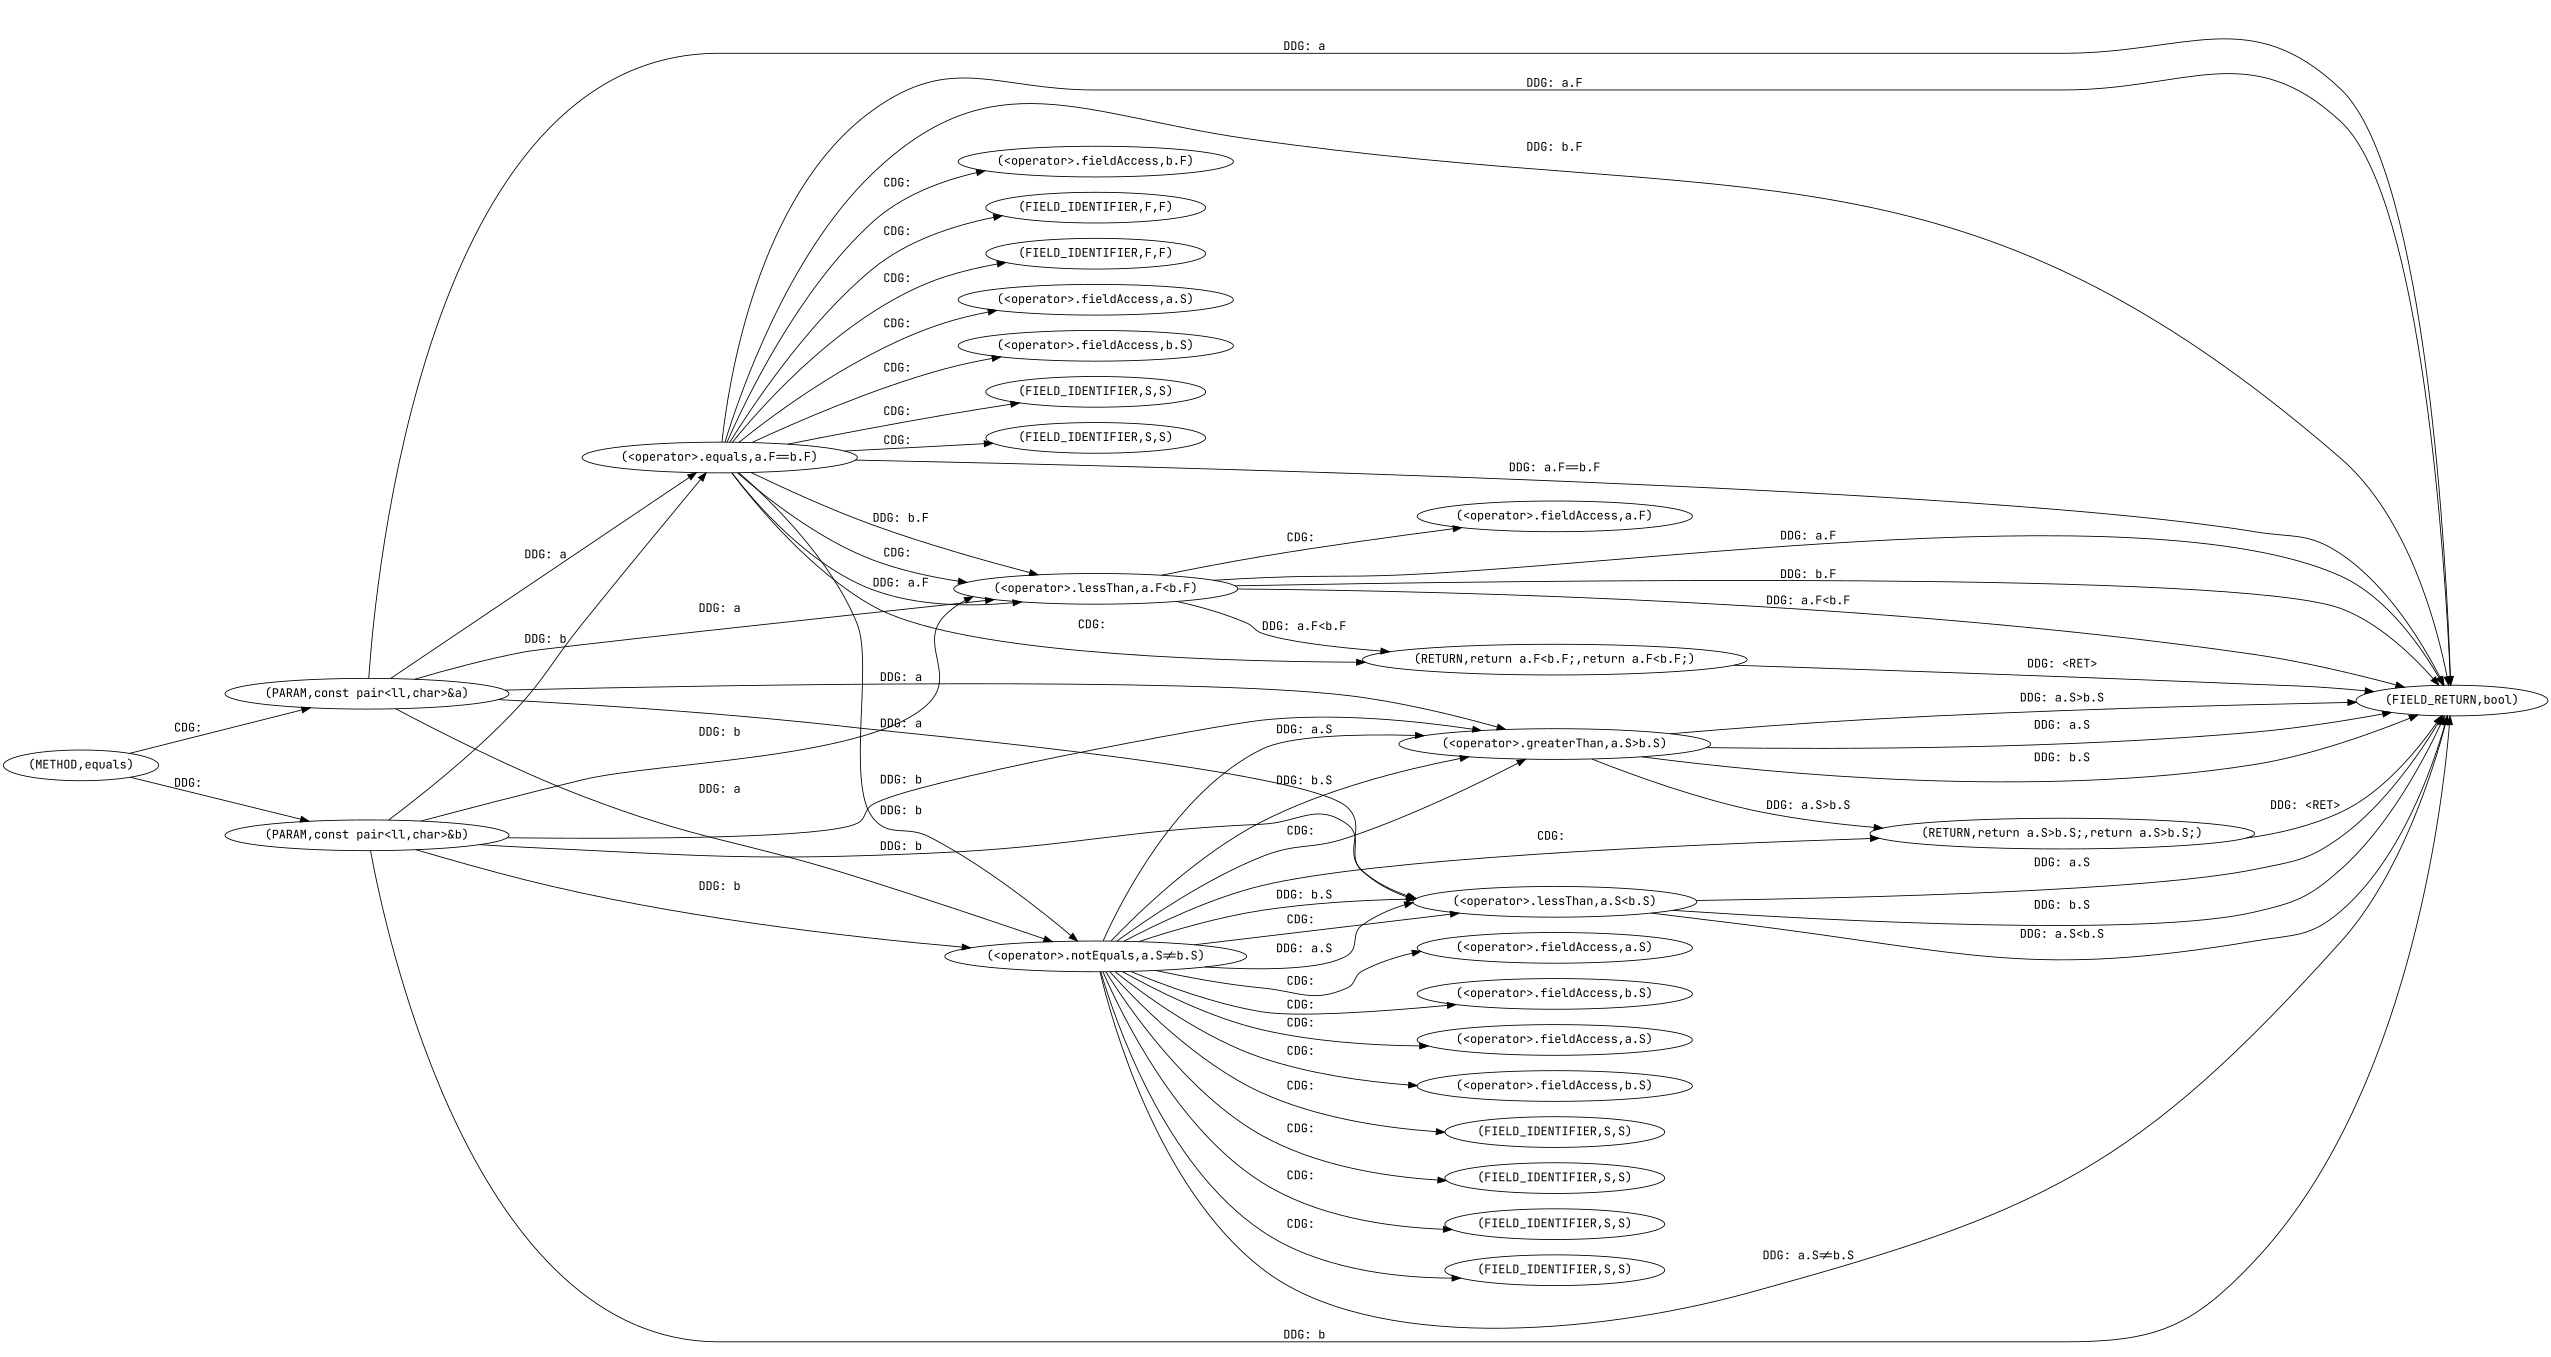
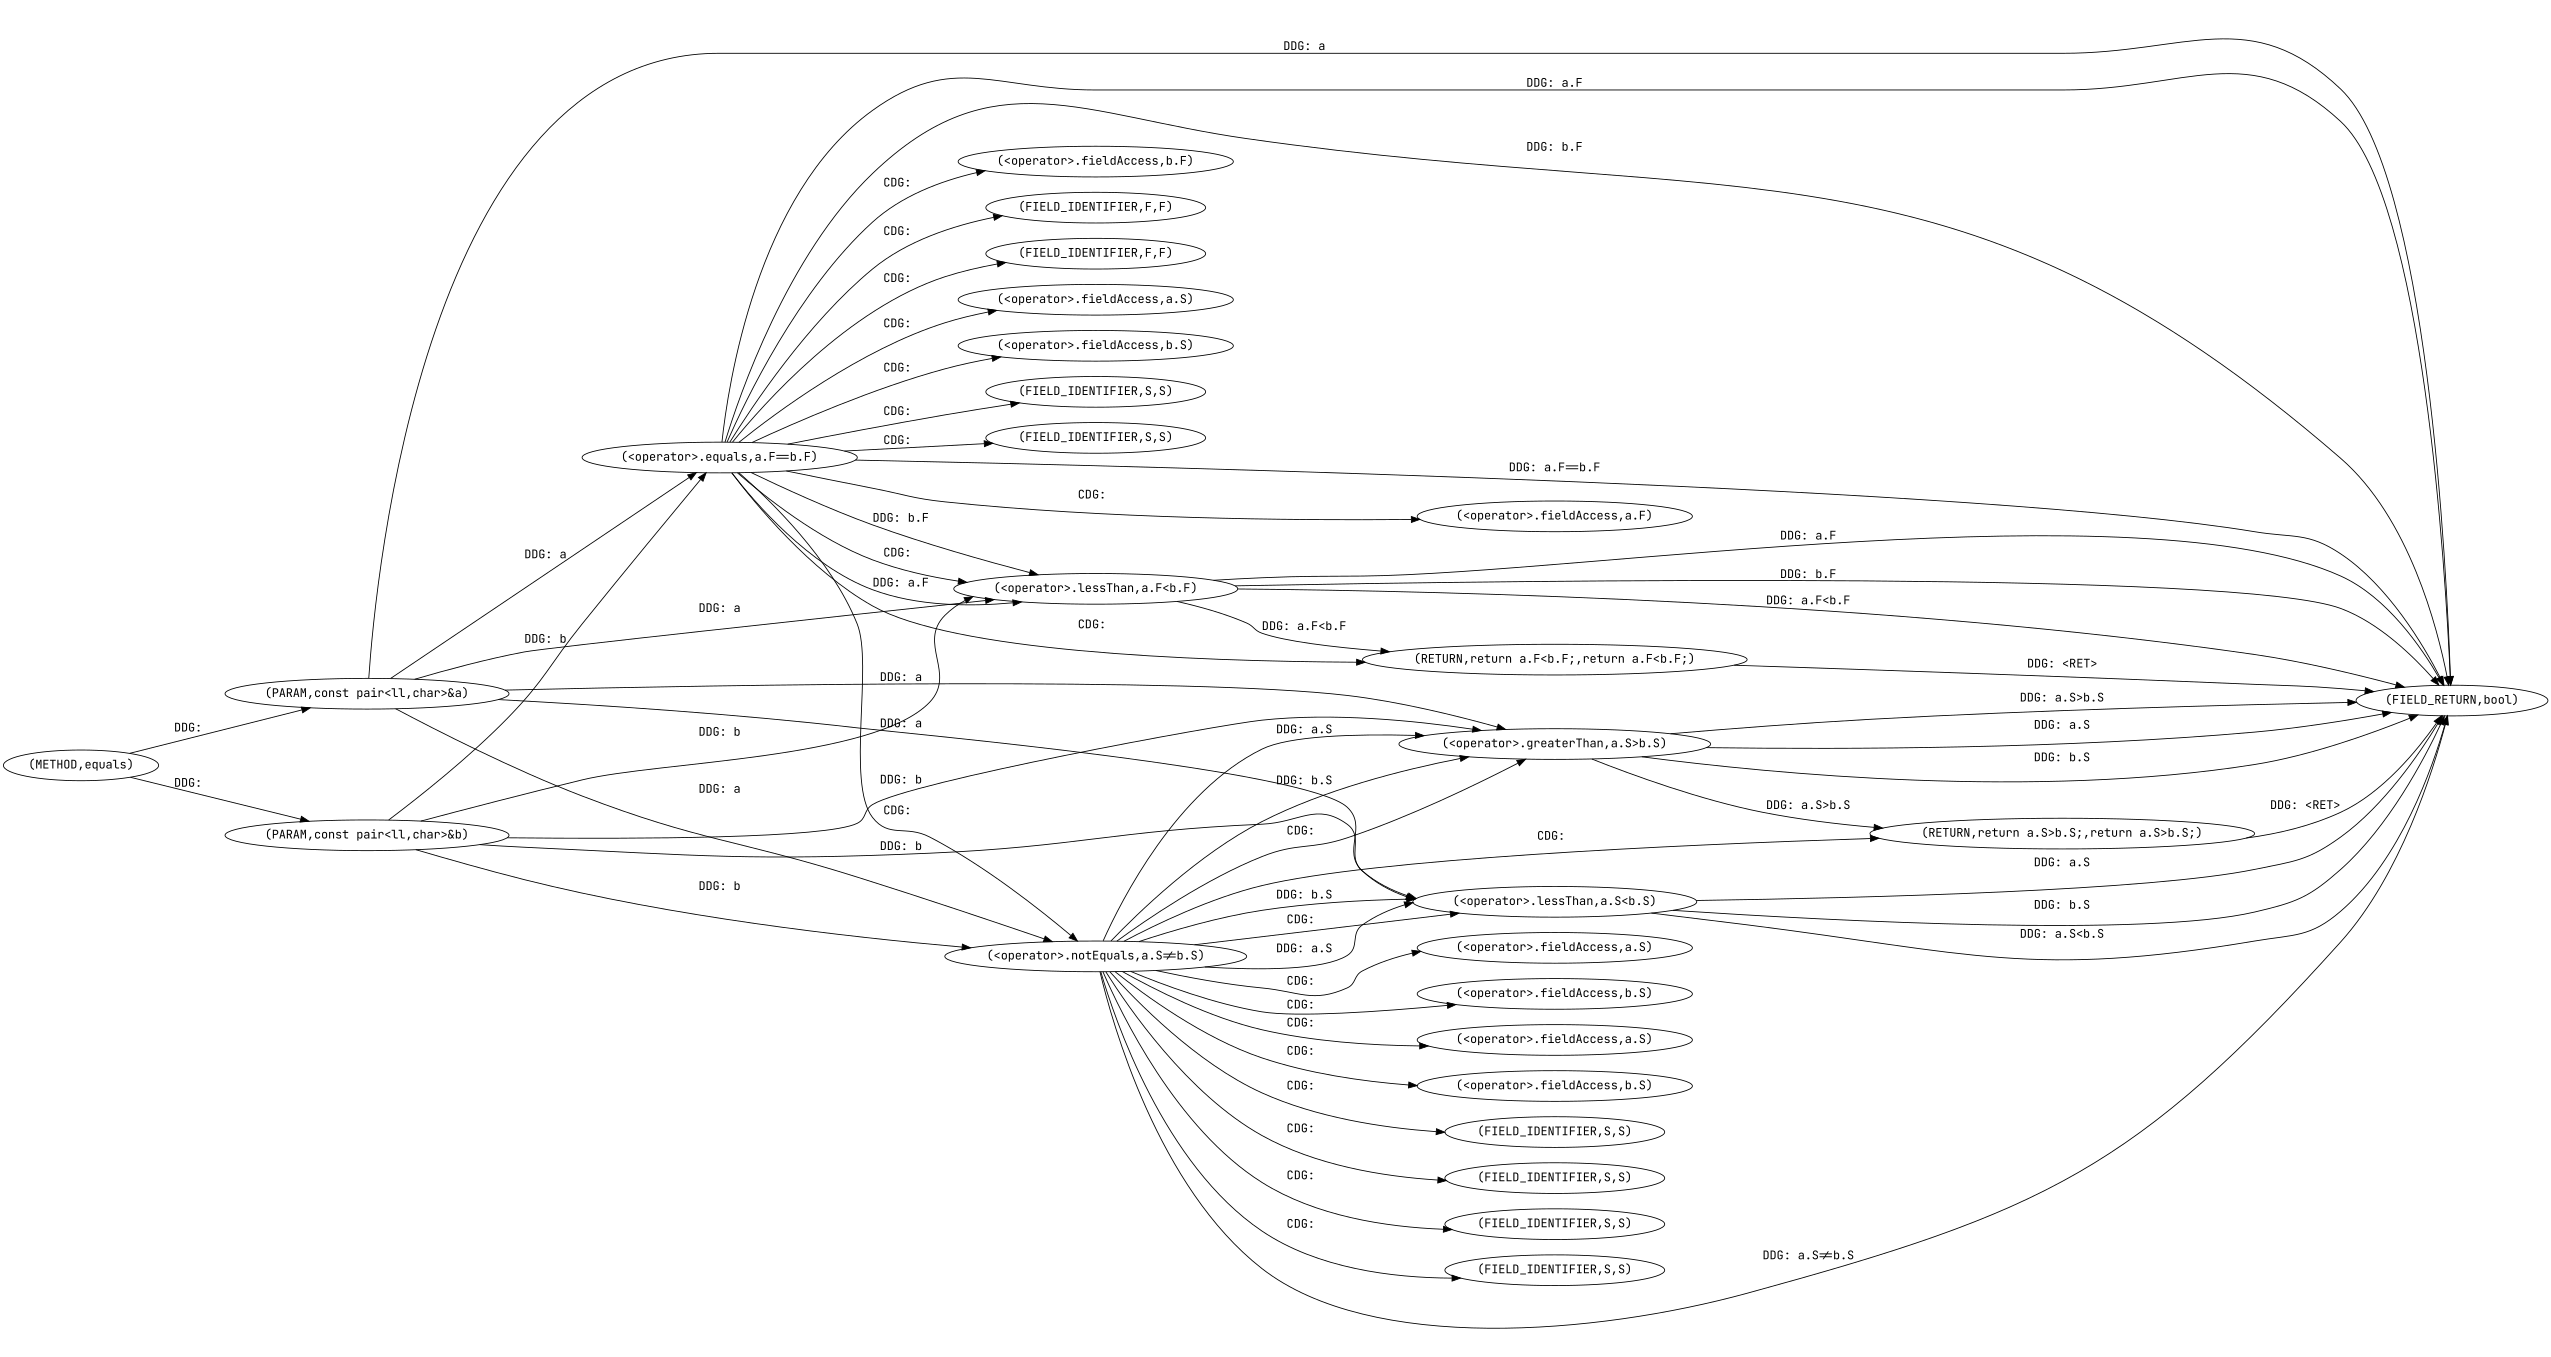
edge "(<operator>.lessThan,a.F<b.F)" -> "(<operator>.fieldAccess,a.F)": now "(<operator>.equals,a.F==b.F)" -> "(<operator>.fieldAccess,a.F)"
edge "(METHOD,equals)" -> "(PARAM,const pair<ll,char>&a)": label "CDG: " -> "DDG: "
edge "(<operator>.equals,a.F==b.F)" -> "(<operator>.notEquals,a.S!=b.S)": label "DDG: b" -> "CDG: "
edge "(PARAM,const pair<ll,char>&b)" -> "(FIELD_RETURN,bool)": removed, label "DDG: b"
